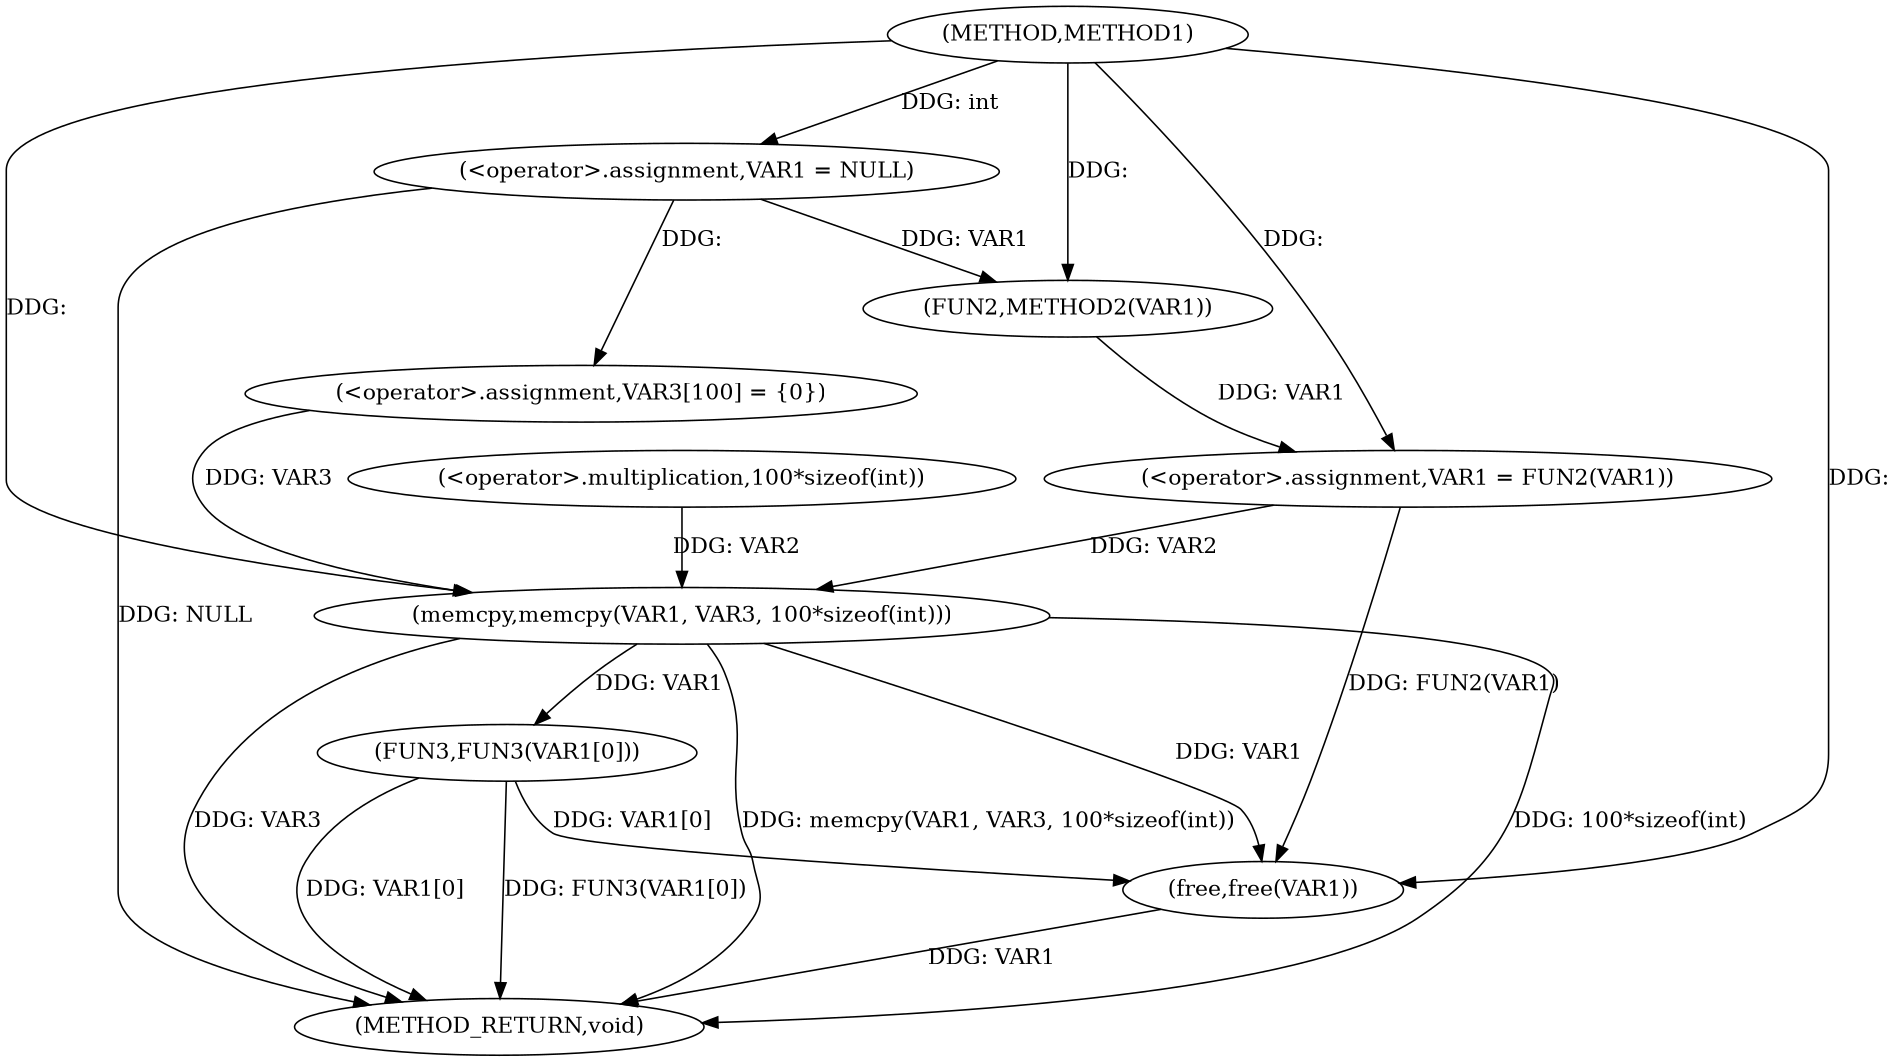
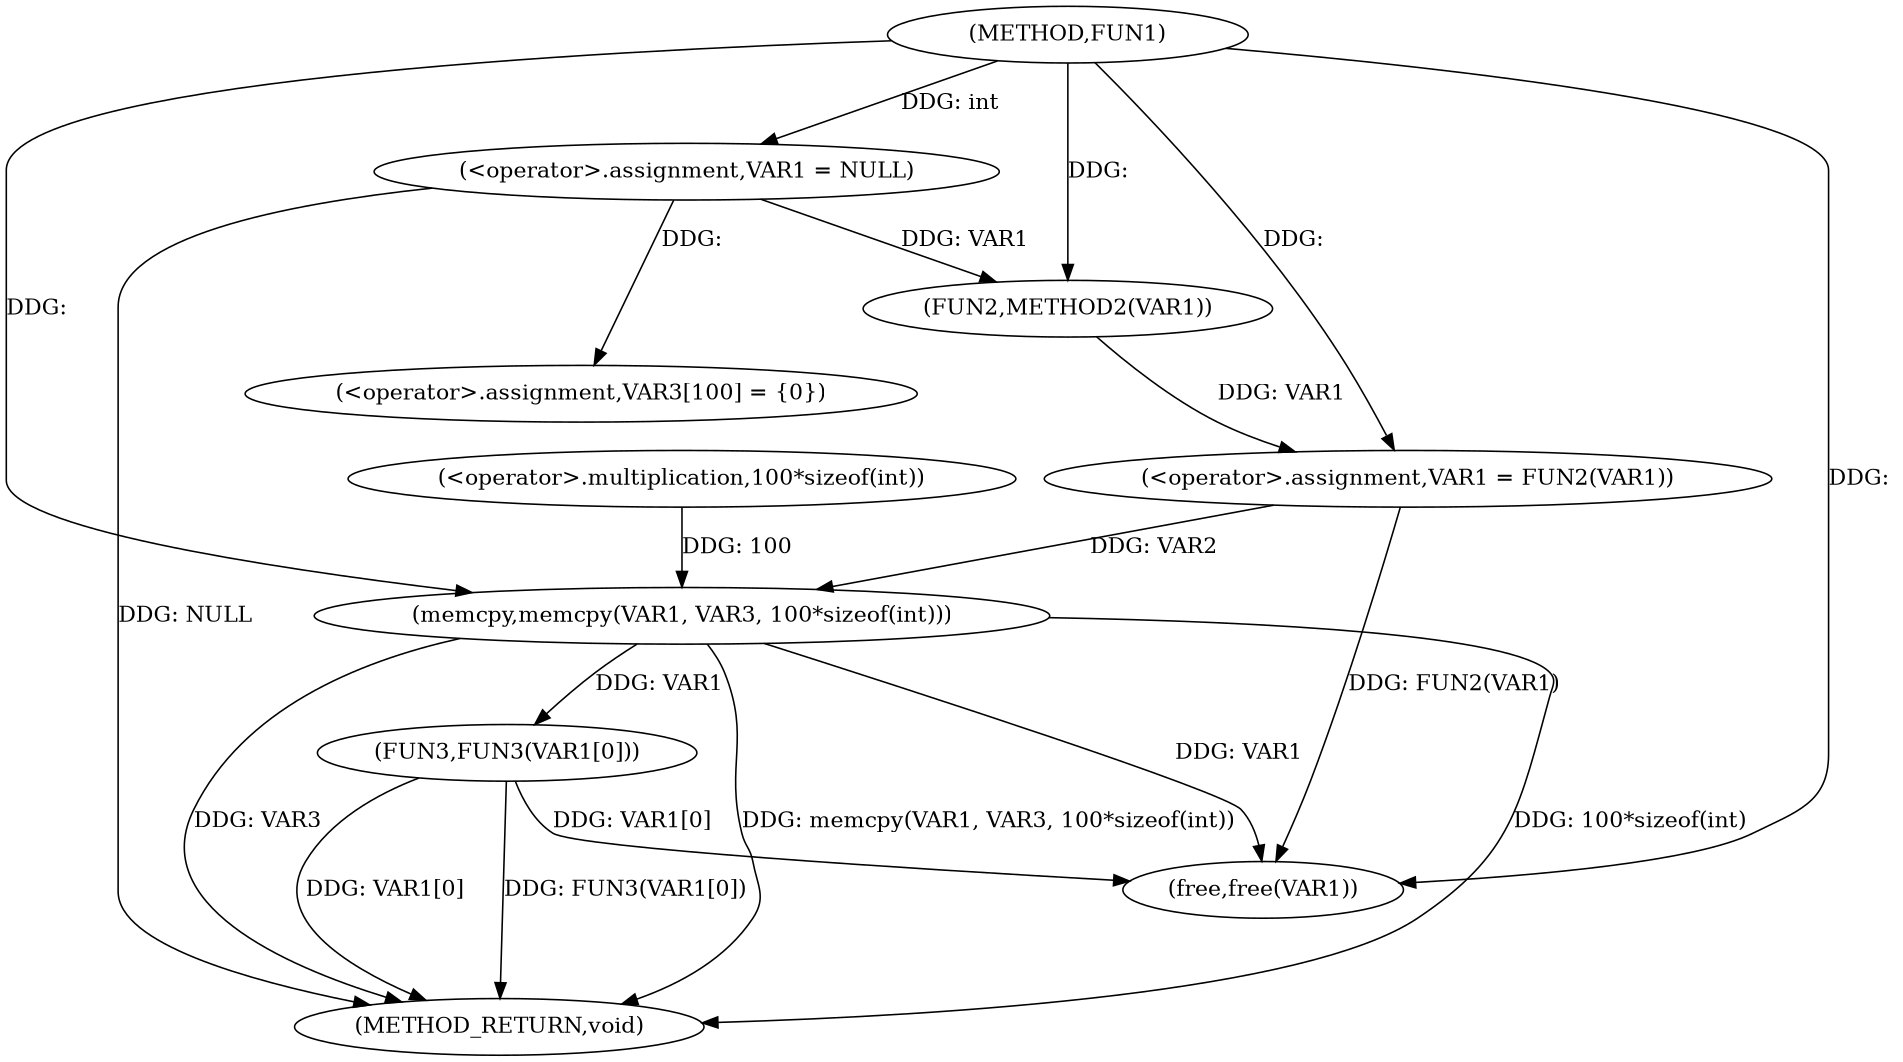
node "(METHOD,METHOD1)": label "(METHOD,METHOD1)" -> "(METHOD,FUN1)"
edge "(<operator>.assignment,VAR3[100] = {0})" -> "(memcpy,memcpy(VAR1, VAR3, 100*sizeof(int)))": removed, label "DDG: VAR3"
edge "(<operator>.multiplication,100*sizeof(int))" -> "(memcpy,memcpy(VAR1, VAR3, 100*sizeof(int)))": label "DDG: VAR2" -> "DDG: 100"
edge "(free,free(VAR1))" -> "(METHOD_RETURN,void)": removed, label "DDG: VAR1"
